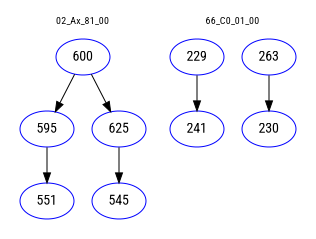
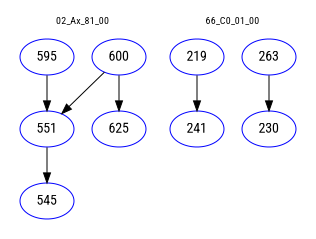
node "229": label "229" -> "219"
edge "600" -> "595": now "600" -> "551"
edge "625" -> "545": now "551" -> "545"
